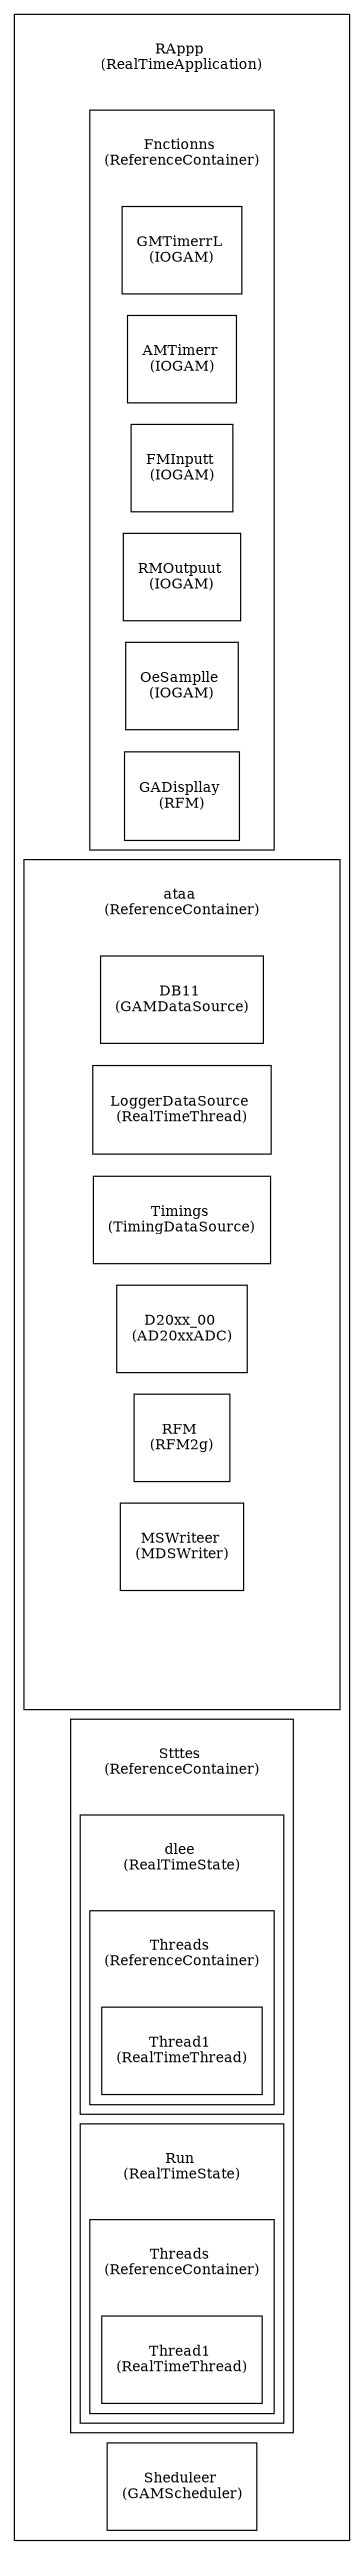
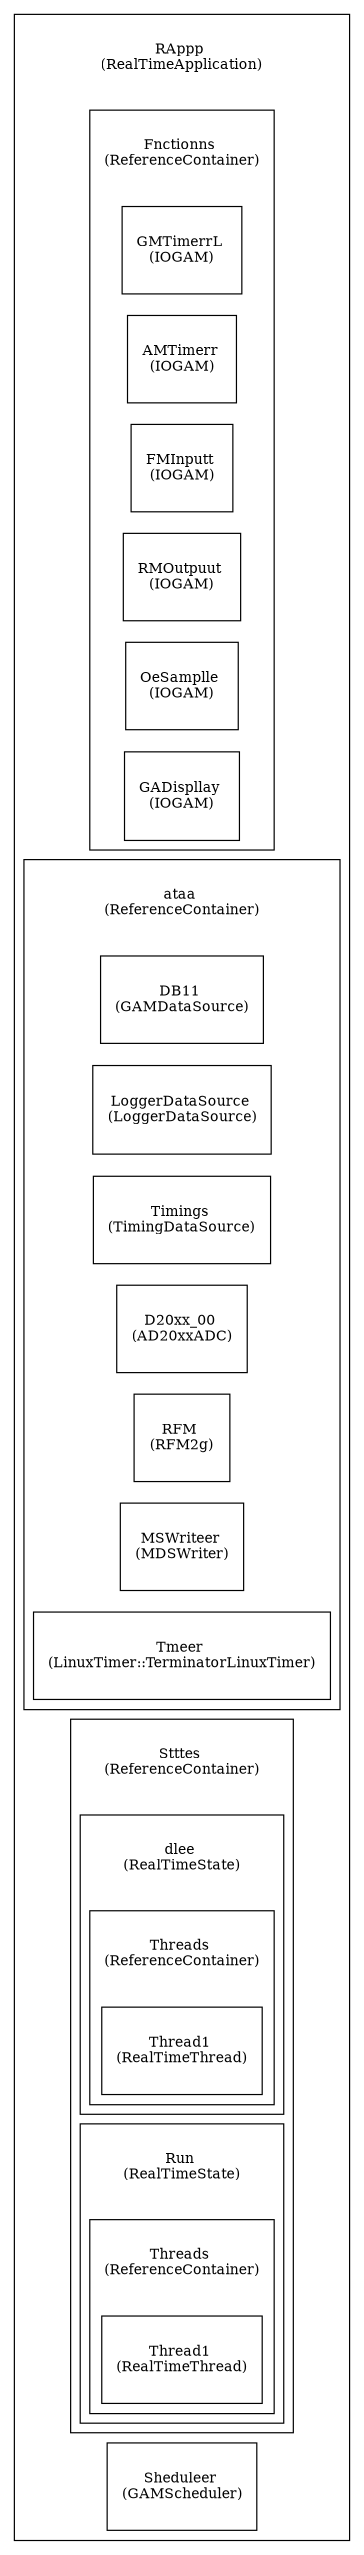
node "GADispllay": text "(RFM)" -> "(IOGAM)"
node "LoggerDataSource": text "(RealTimeThread)" -> "(LoggerDataSource)"
node "Tmeer": added
